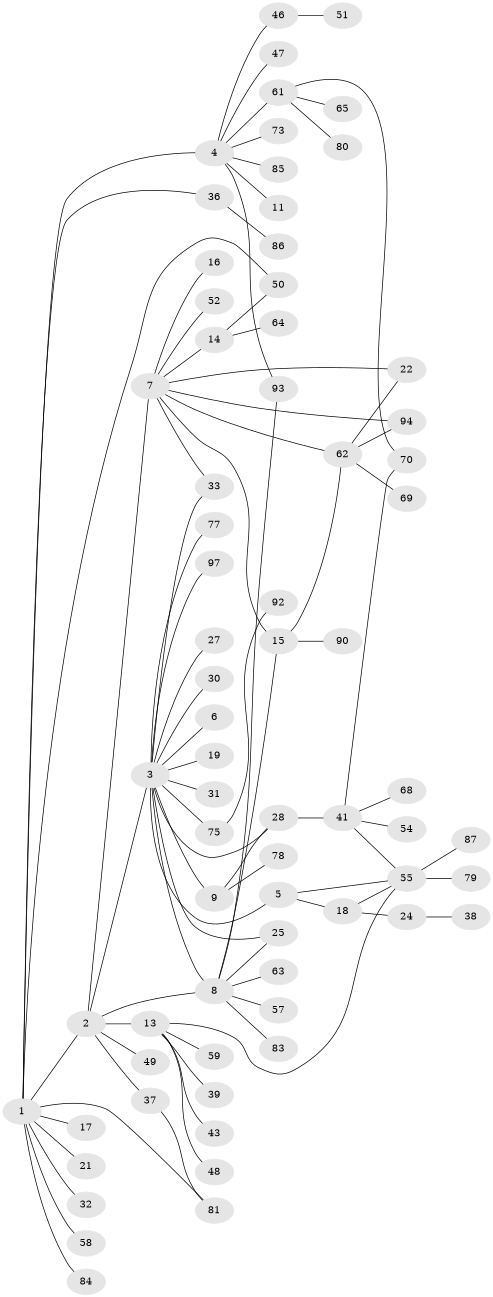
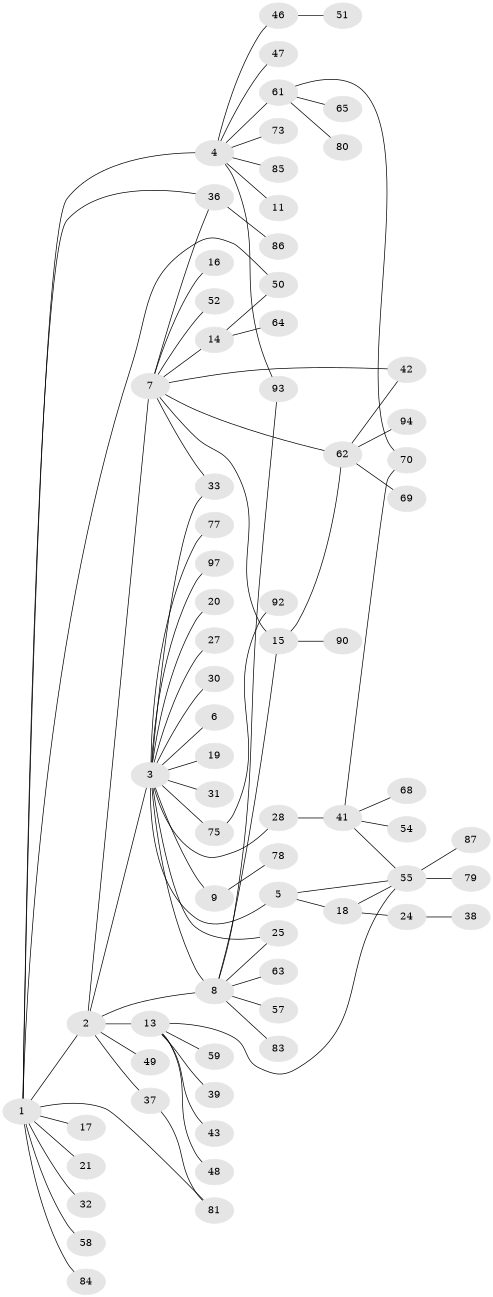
node "22": label "22" -> "42"
edge "7" -- "94": now "7" -- "36"
node "20": added
edge "28" -- "9": removed
